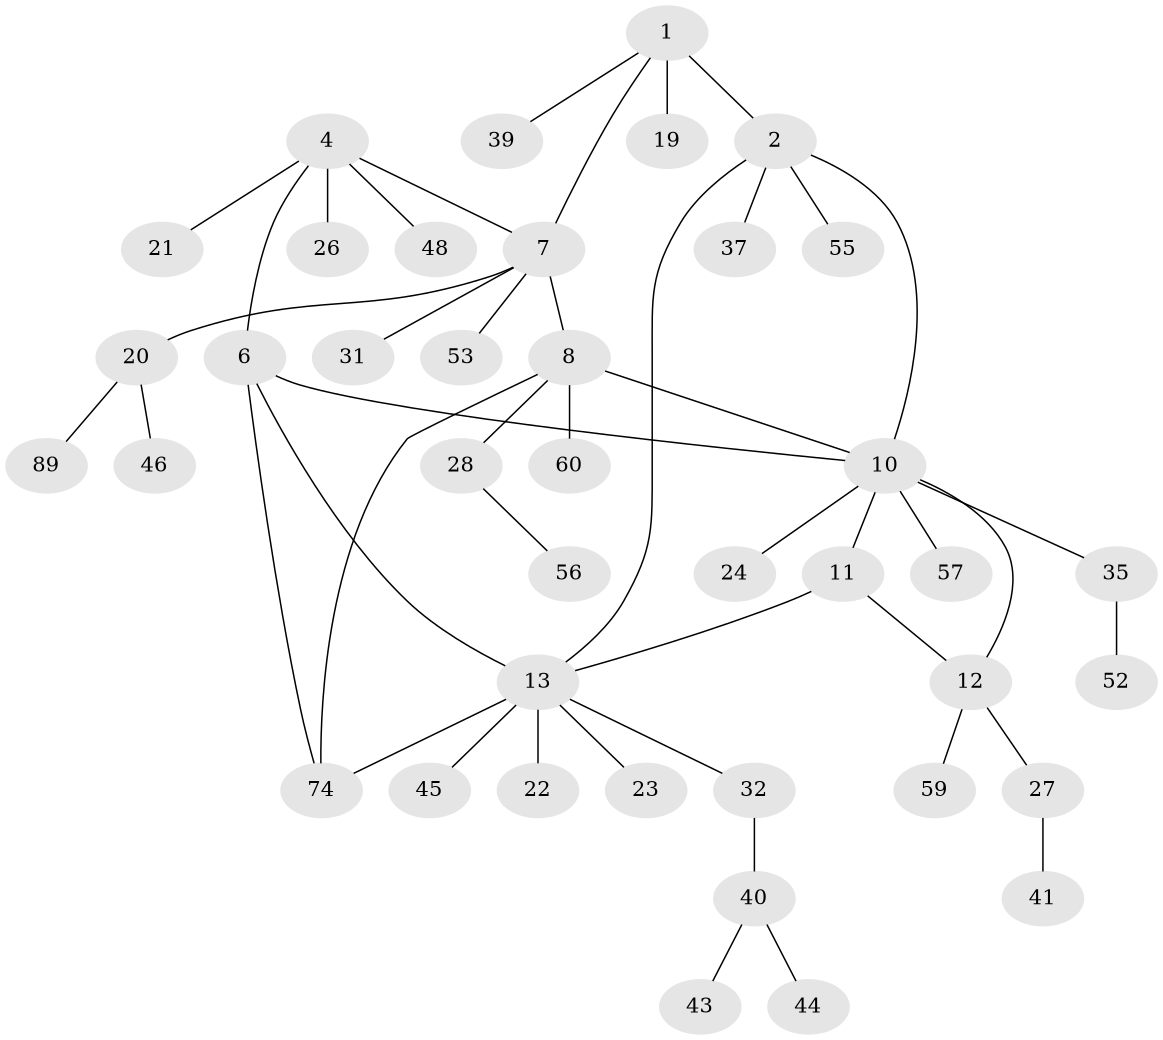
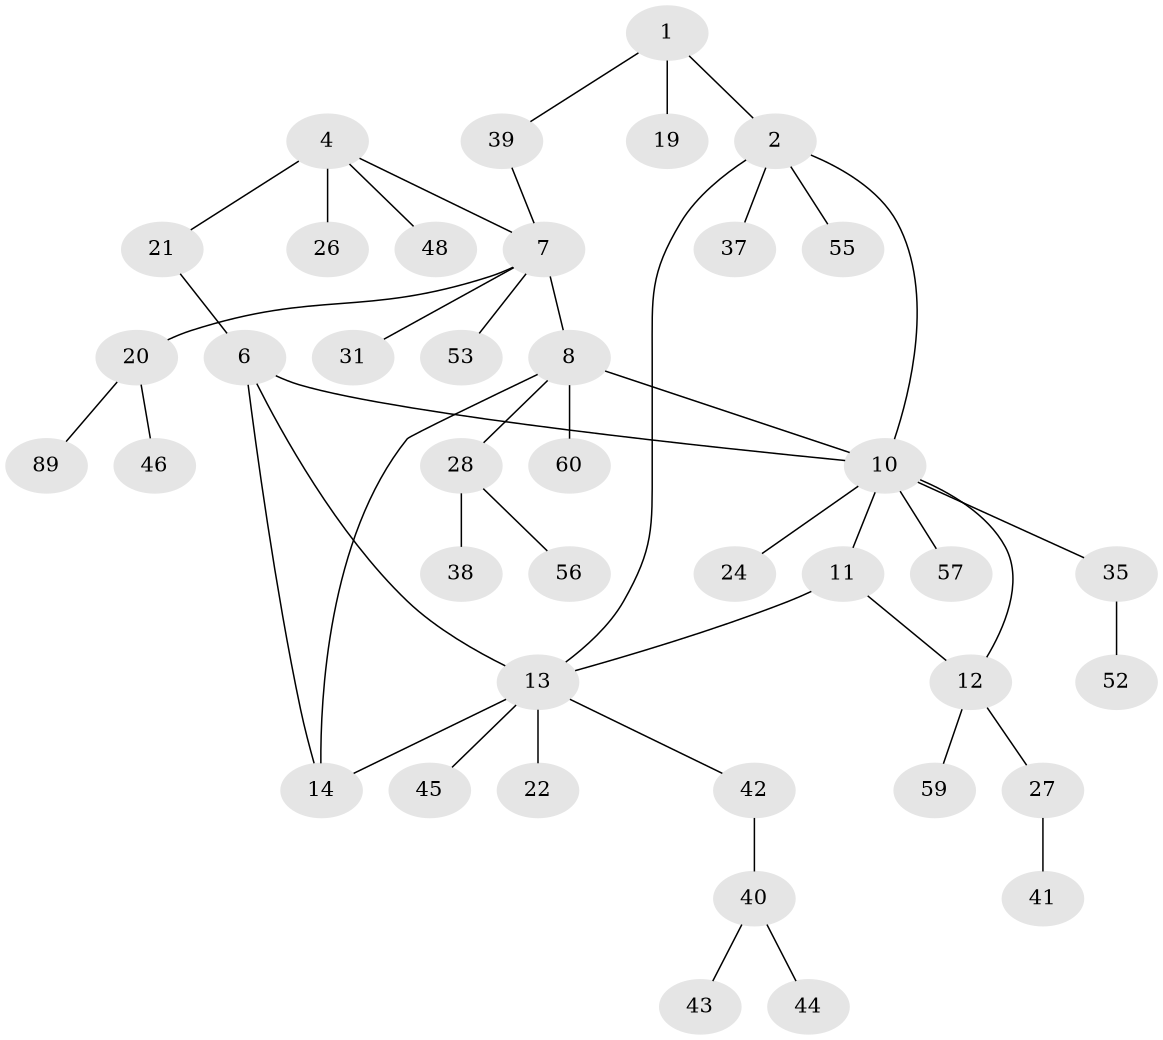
edge "1" -- "7": now "39" -- "7"
edge "4" -- "6": now "21" -- "6"
node "38": added
node "74": label "74" -> "14"
node "23": removed
node "32": label "32" -> "42"
